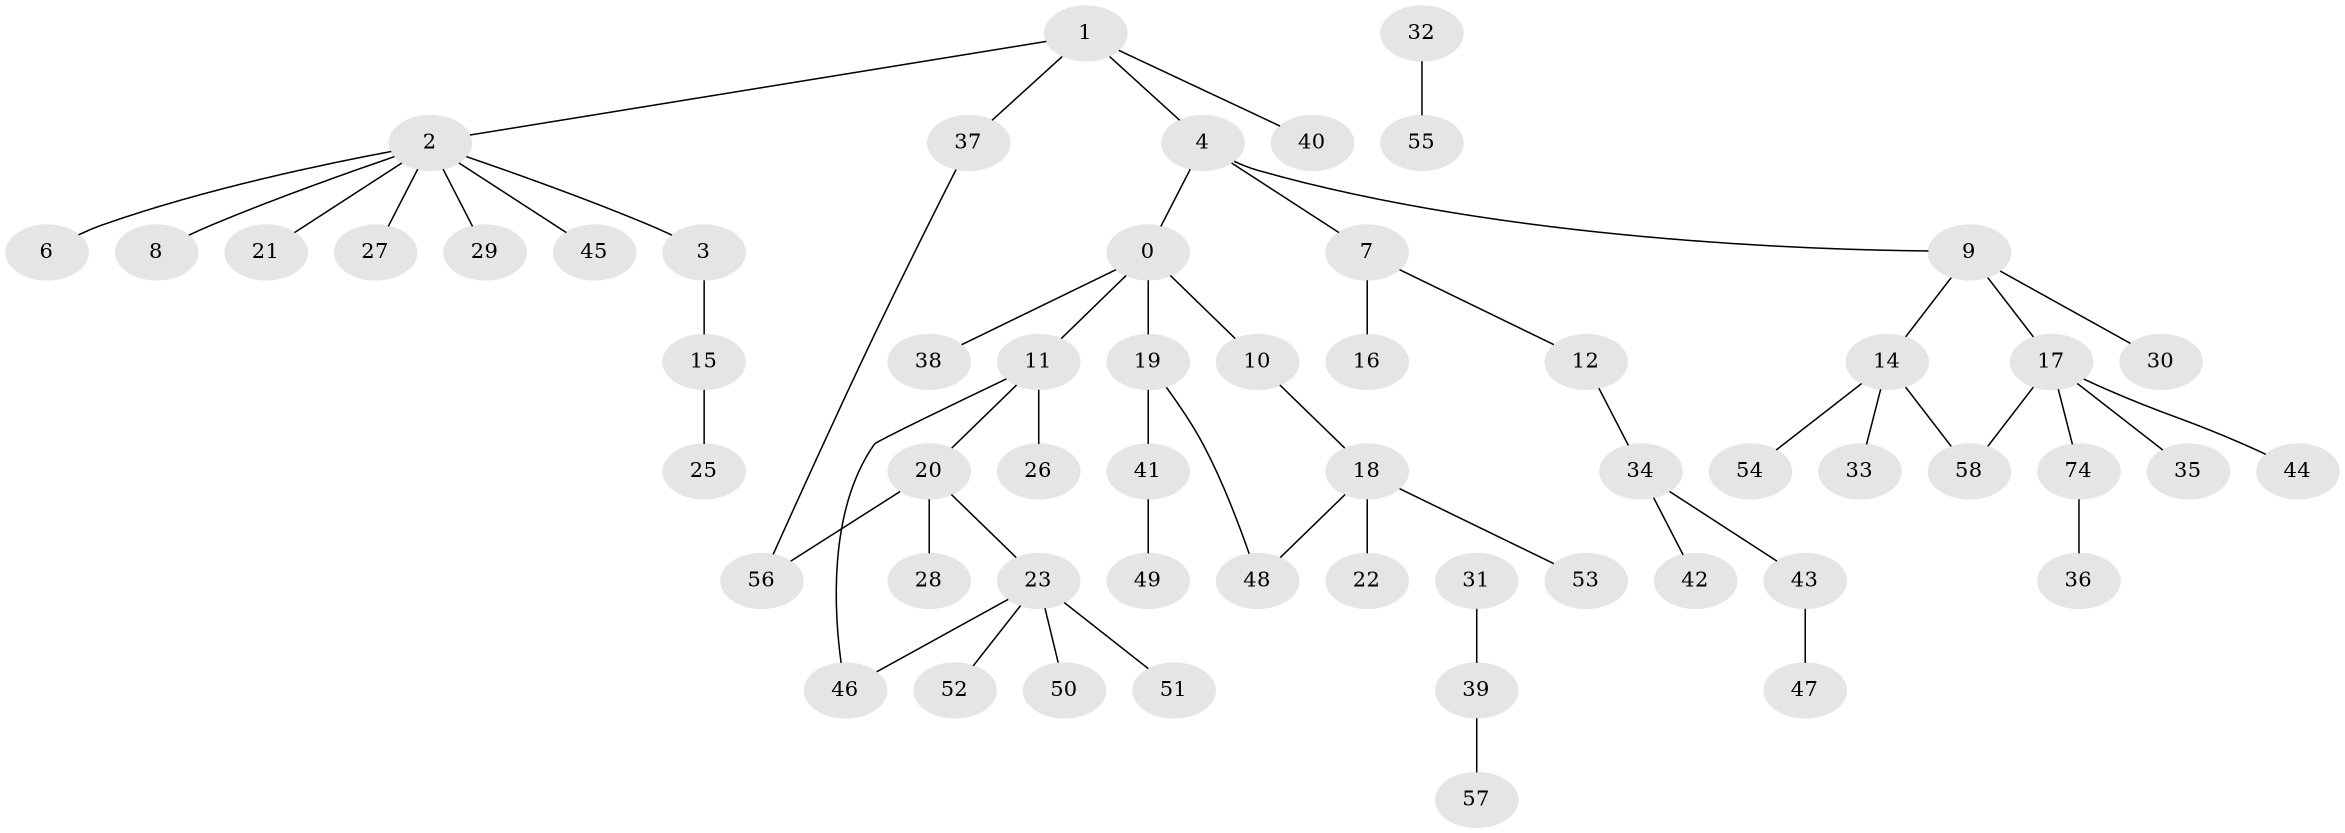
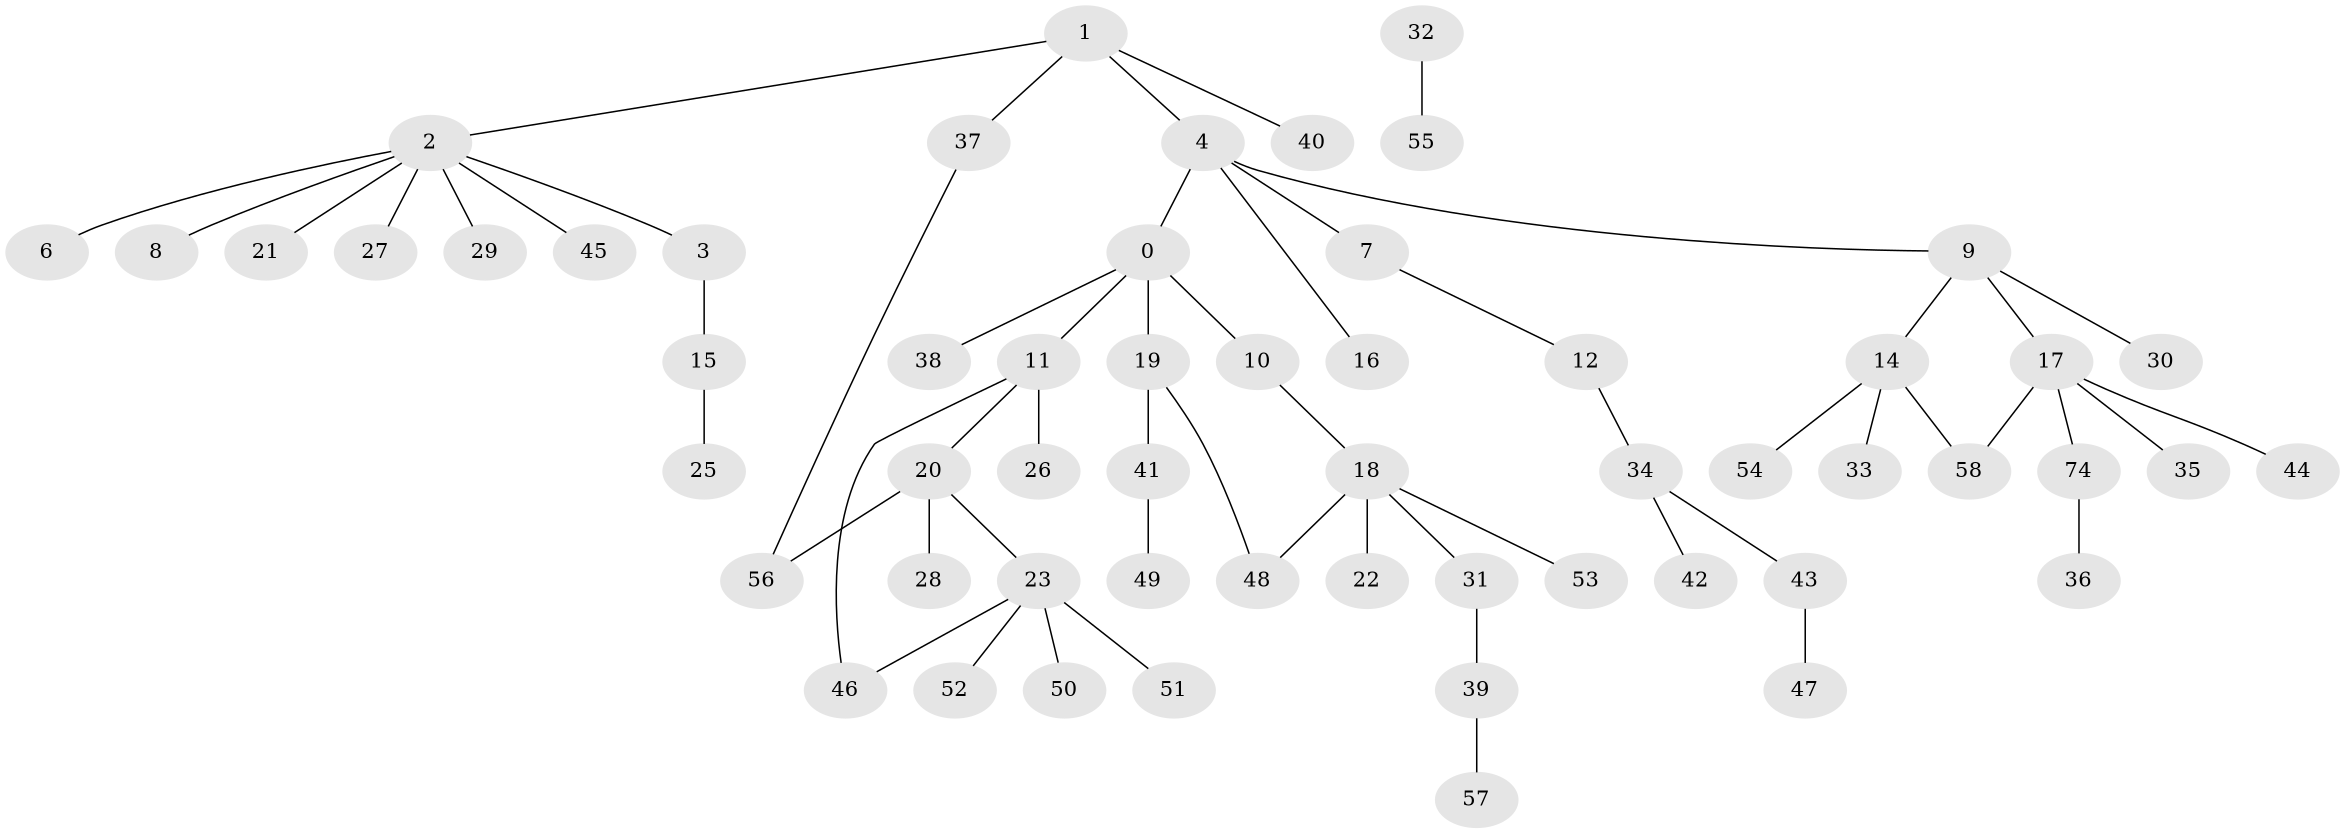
edge "7" -- "16": now "4" -- "16"
edge "18" -- "31": added
